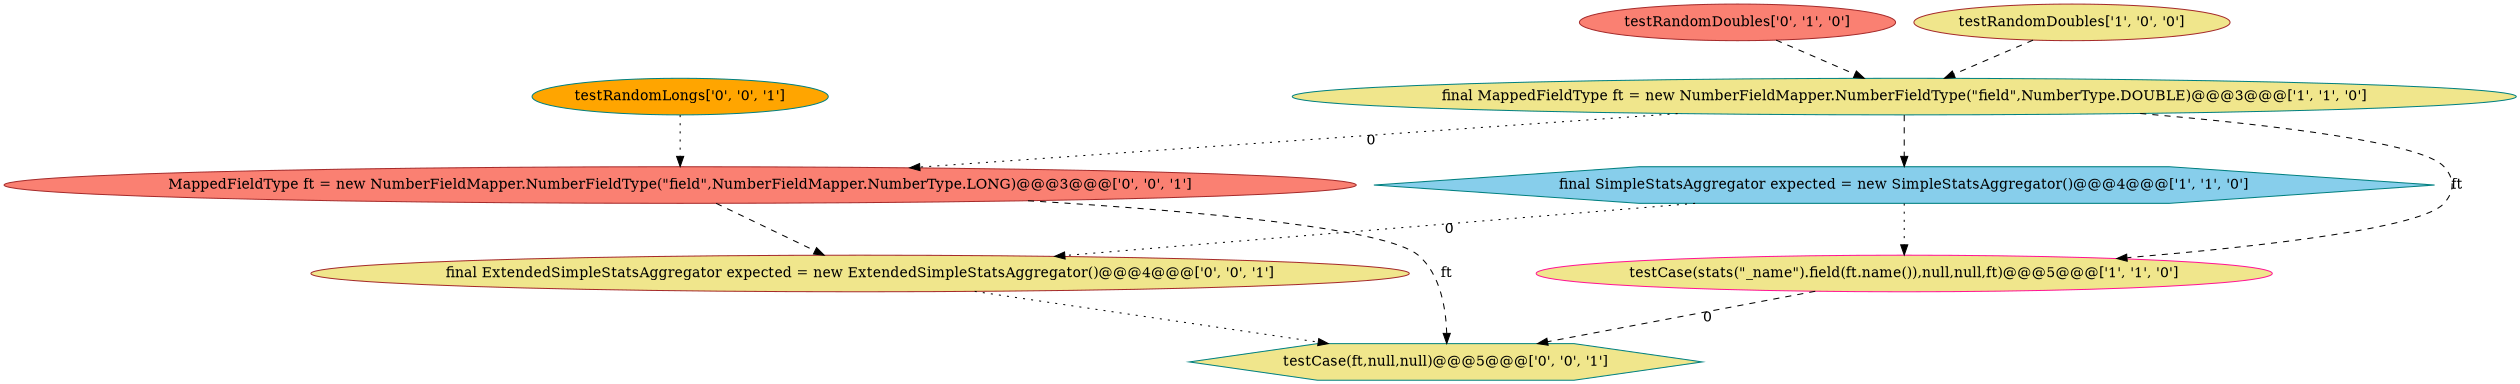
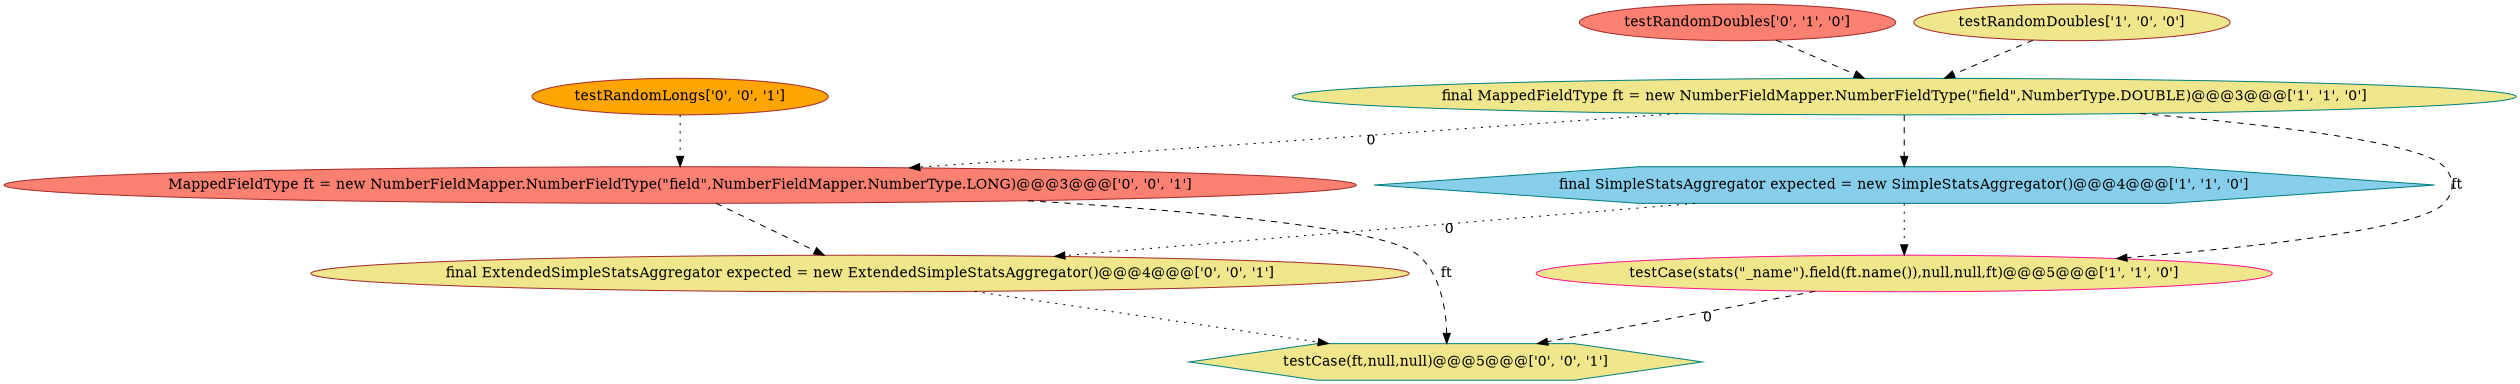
node "testRandomLongs['0', '0', '1']": color teal -> brown
